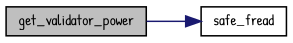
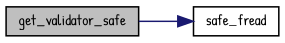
node "get_validator_power": label "get_validator_power" -> "get_validator_safe"
